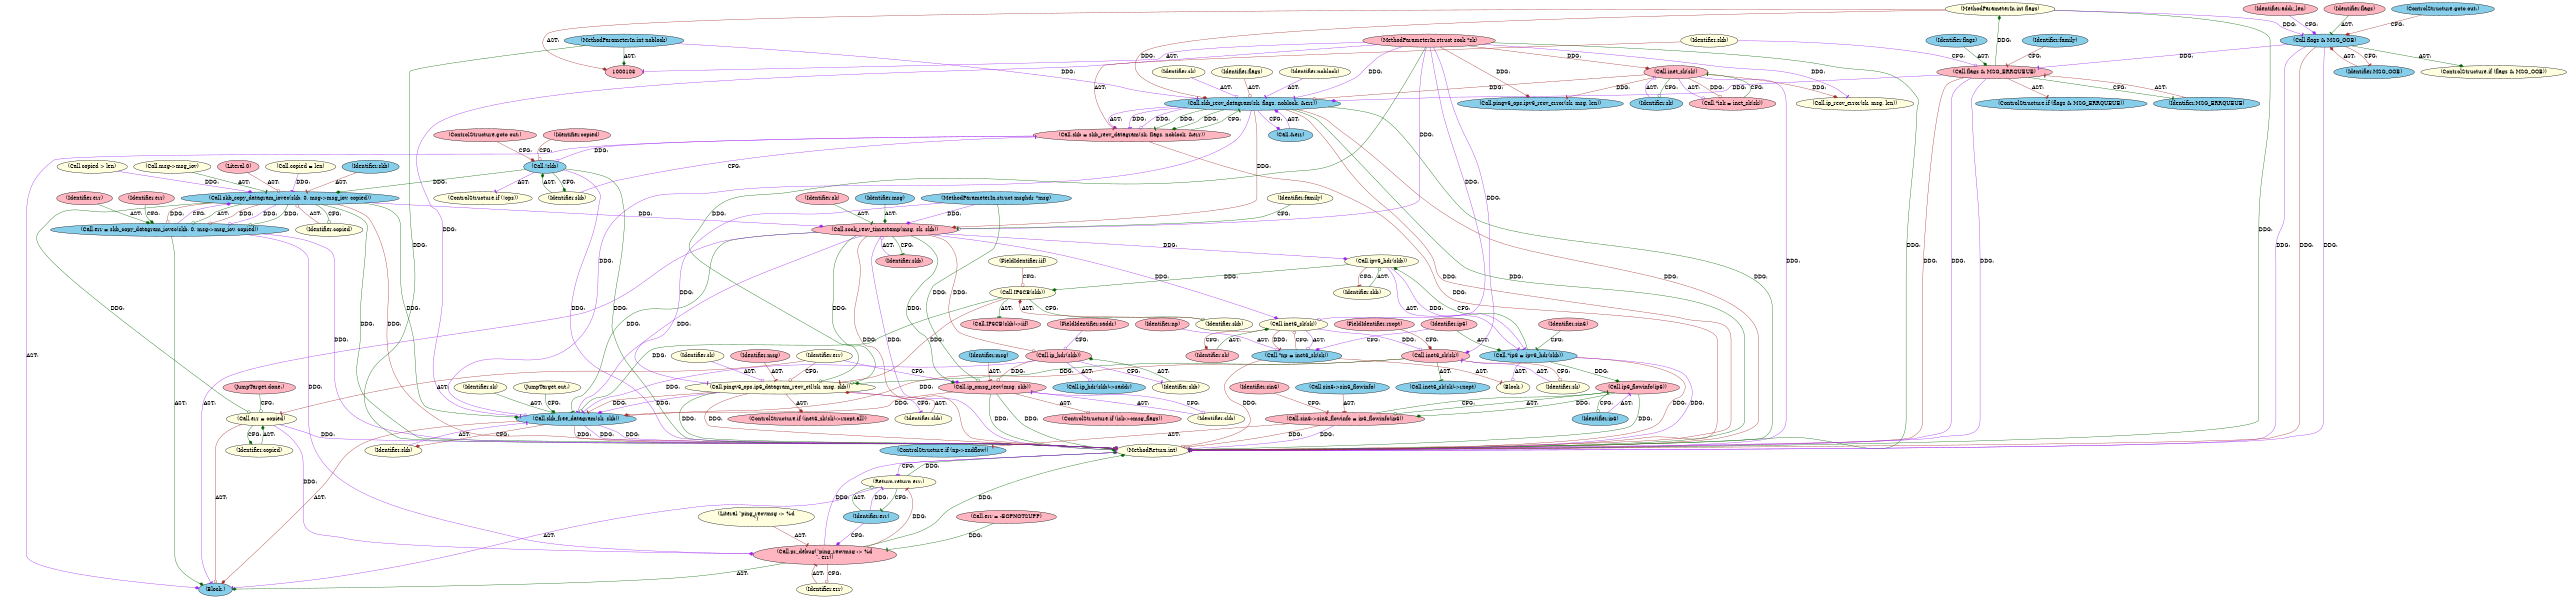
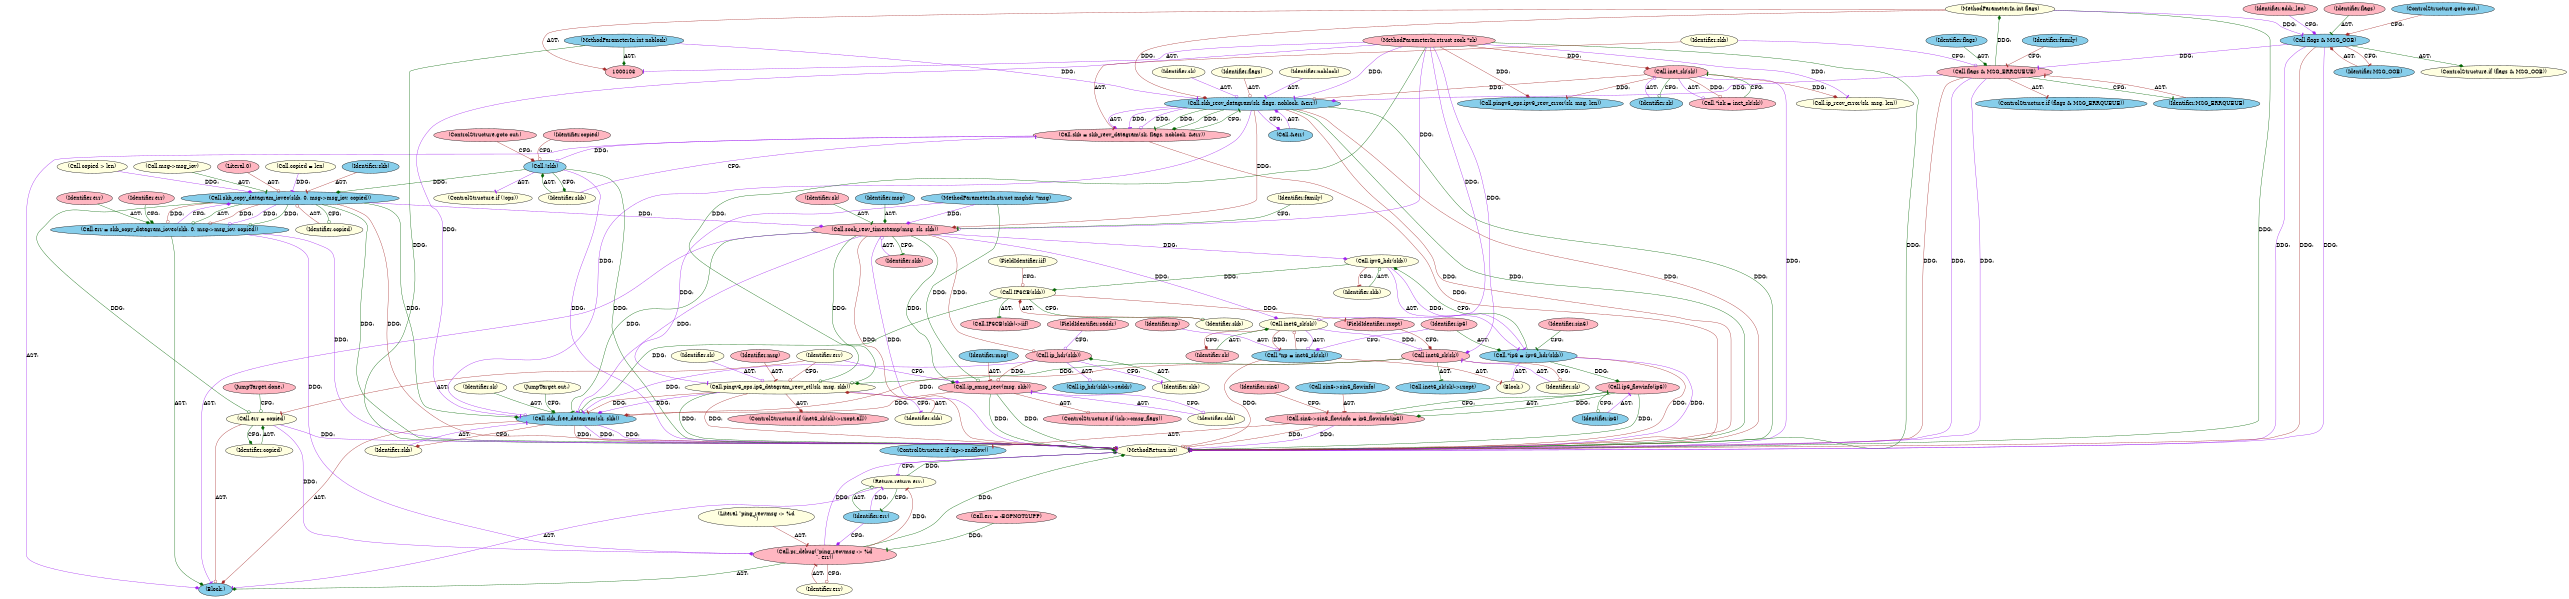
edge "(Call,IP6CB(skb))" -> "(Call,pingv6_ops.ip6_datagram_recv_ctl(sk, msg, skb))": now "(Call,IP6CB(skb))" -> "(FieldIdentifier,rxopt)"
